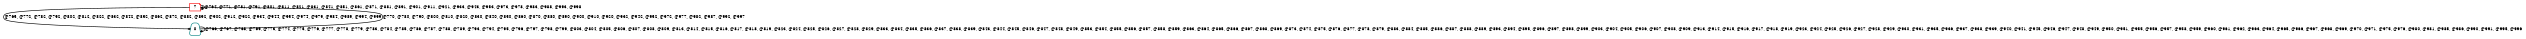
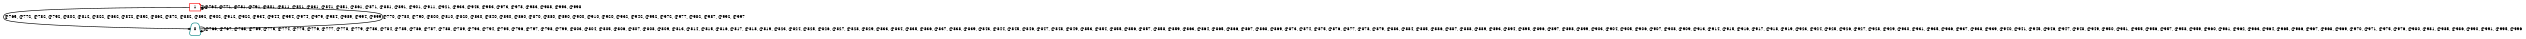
node "7": label "7" -> "1"
